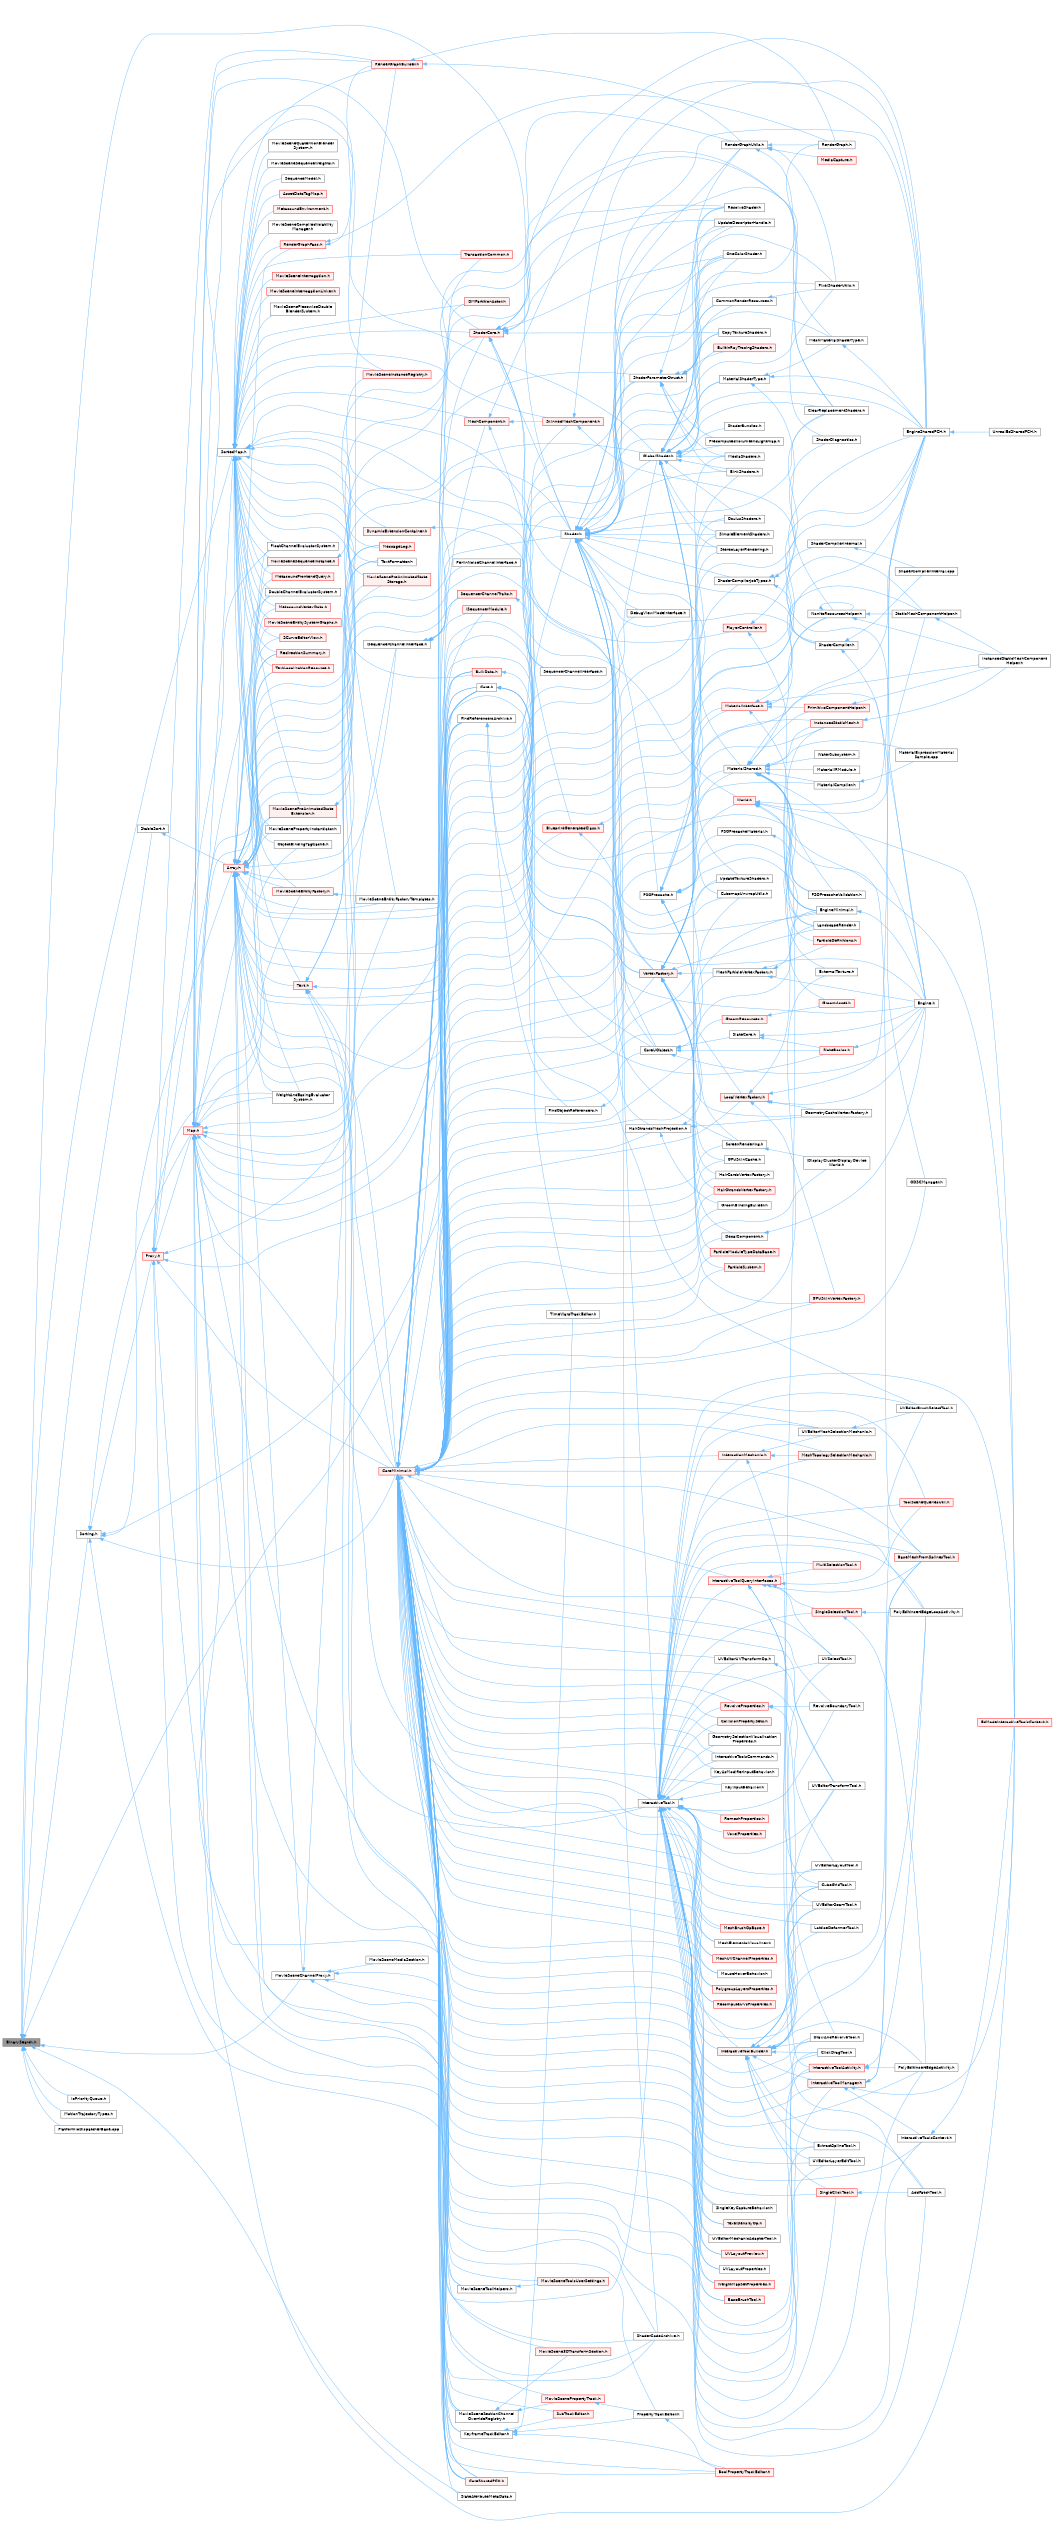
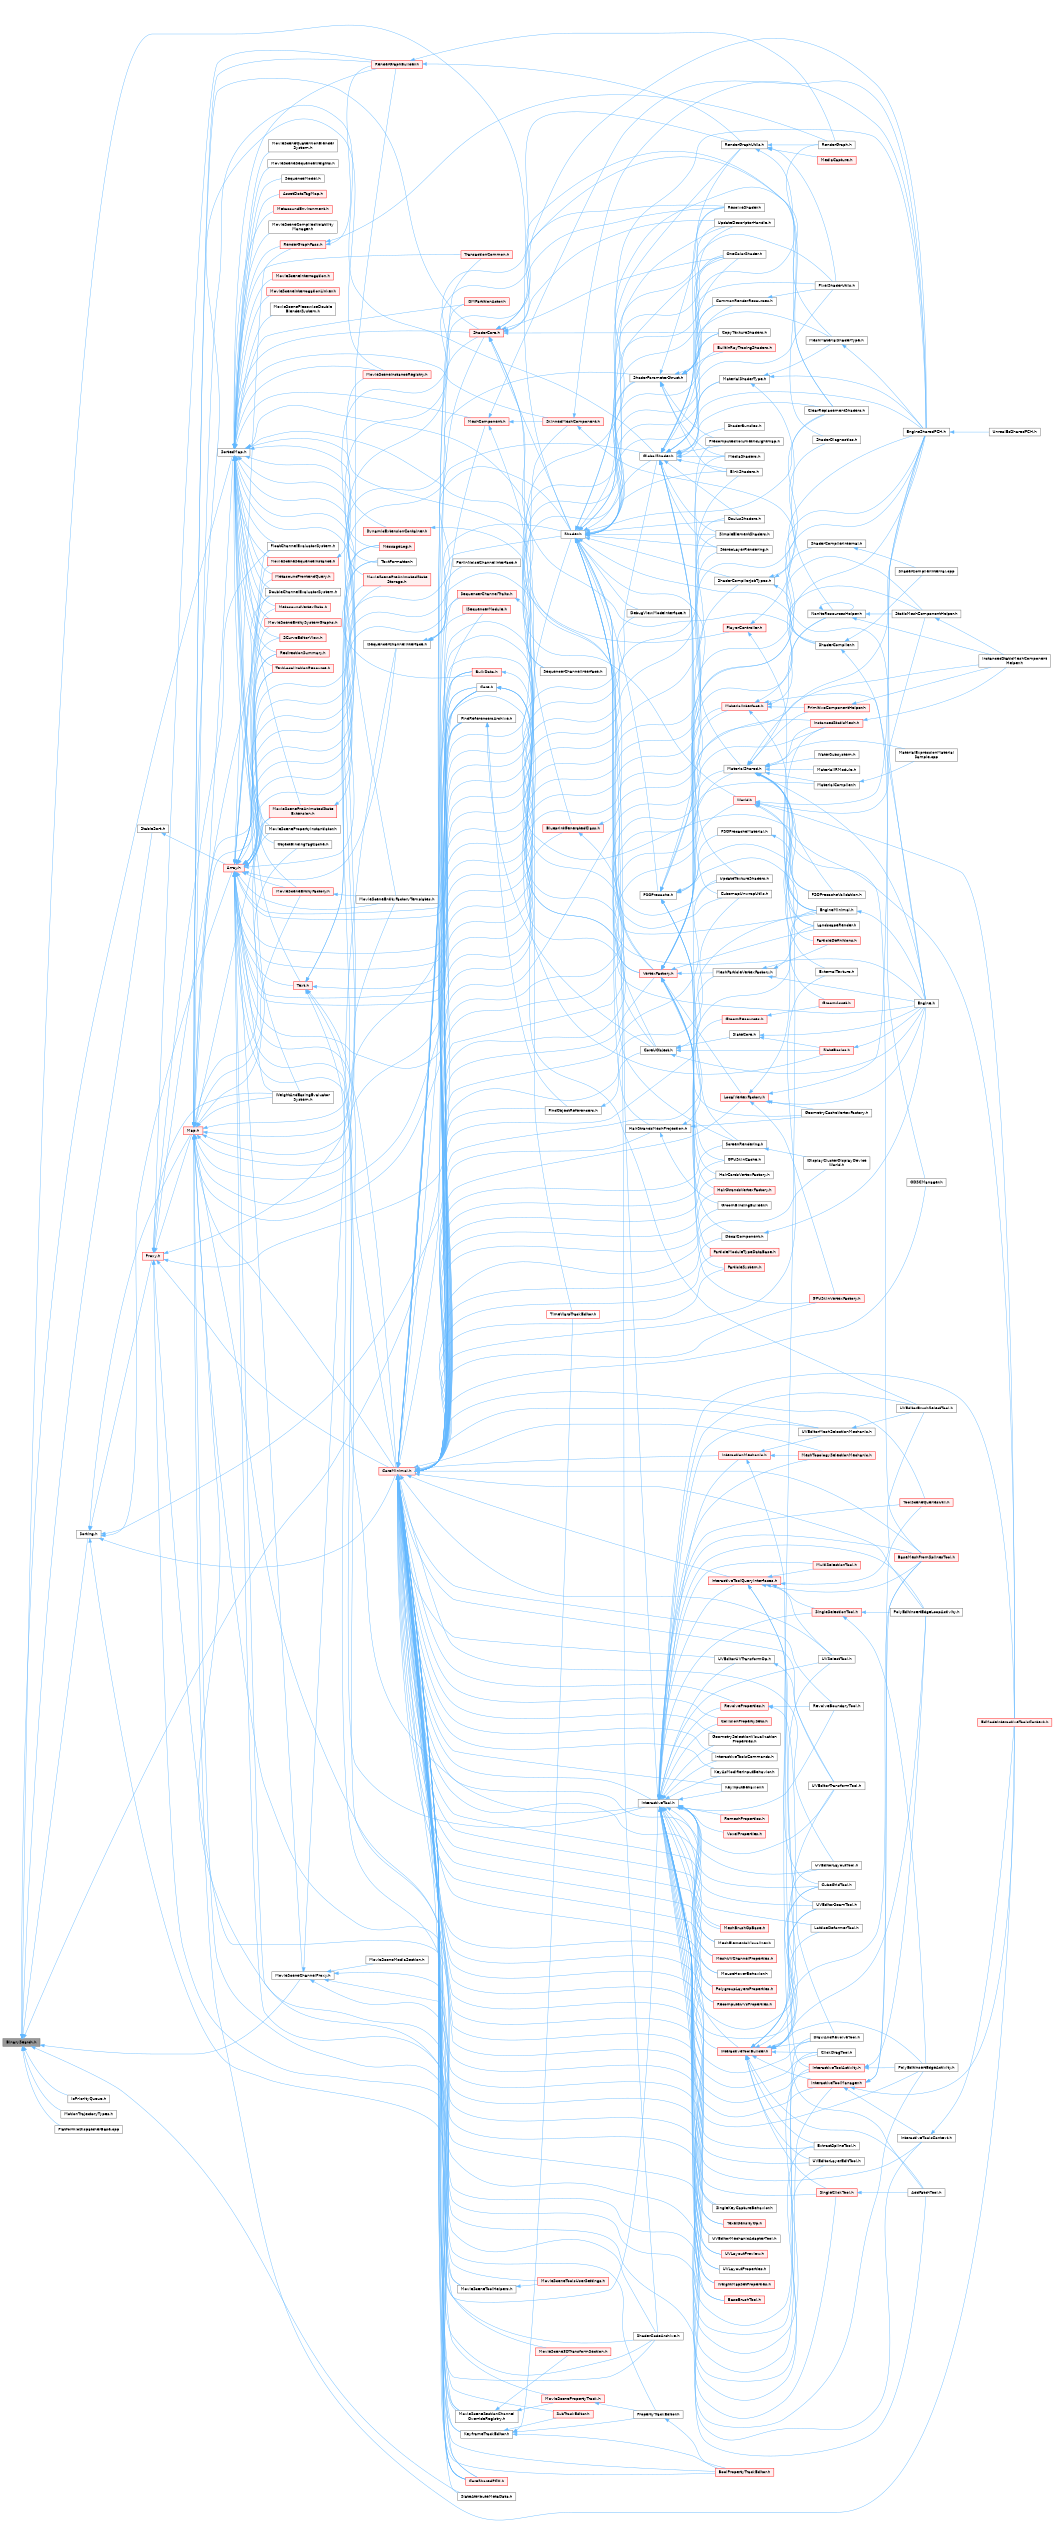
edge "PrecomputedVolumetricLightmap.h" -> "CoreMinimal.h": added
node "TimeWarpTrackEditor.h": color grey40 -> red
